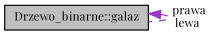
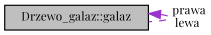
node "Drzewo_binarne::galaz": label "Drzewo_binarne::galaz" -> "Drzewo_galaz::galaz"
